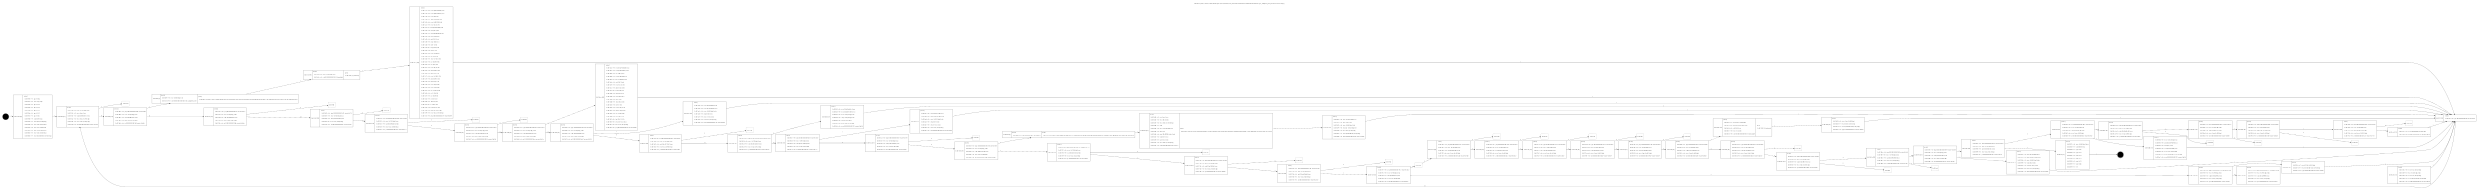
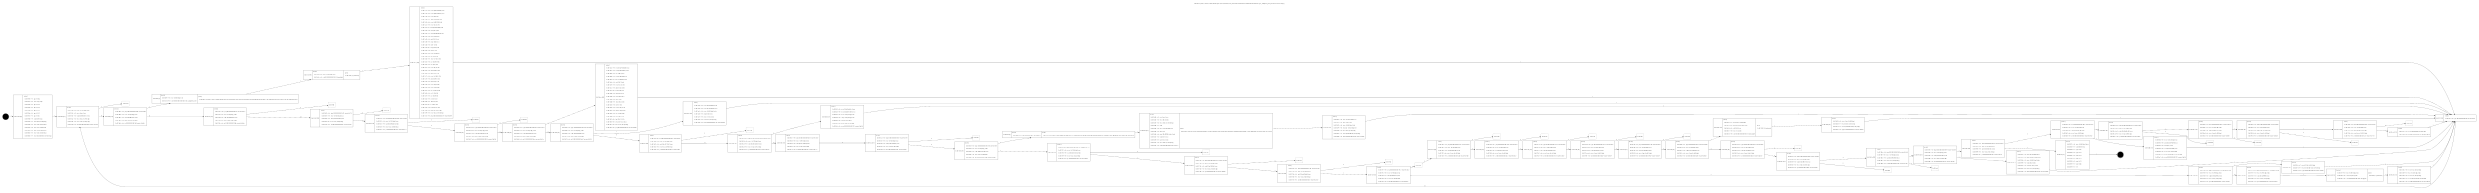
node "0x401aa1 [27]": removed
node "0x401a7f [13]": added
